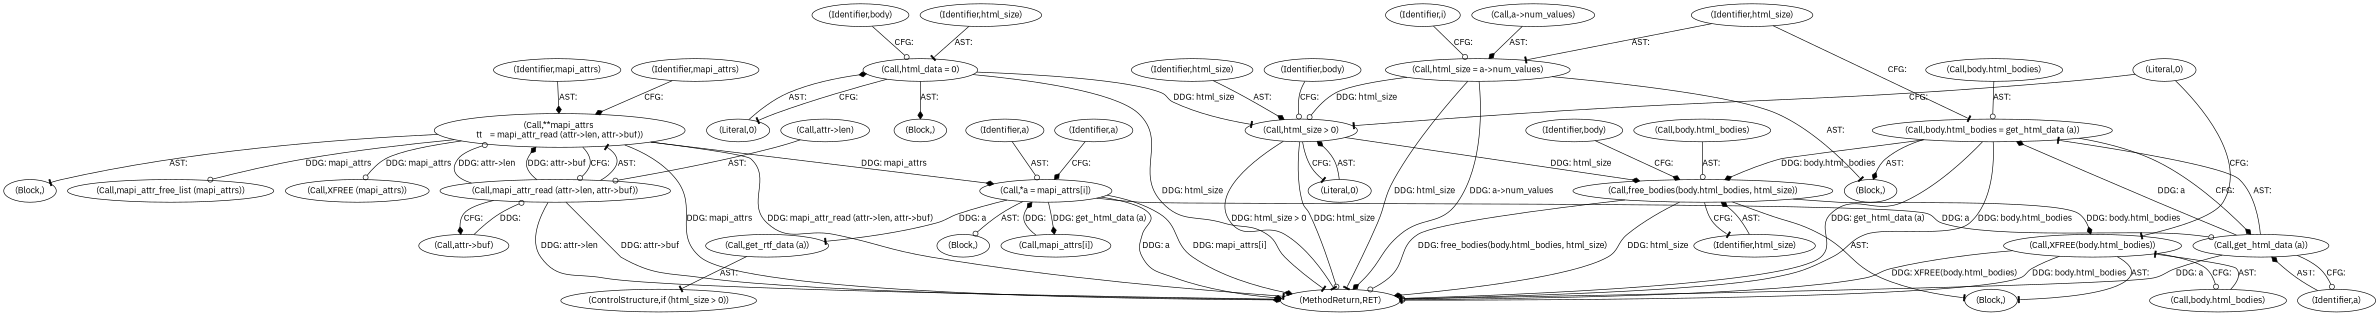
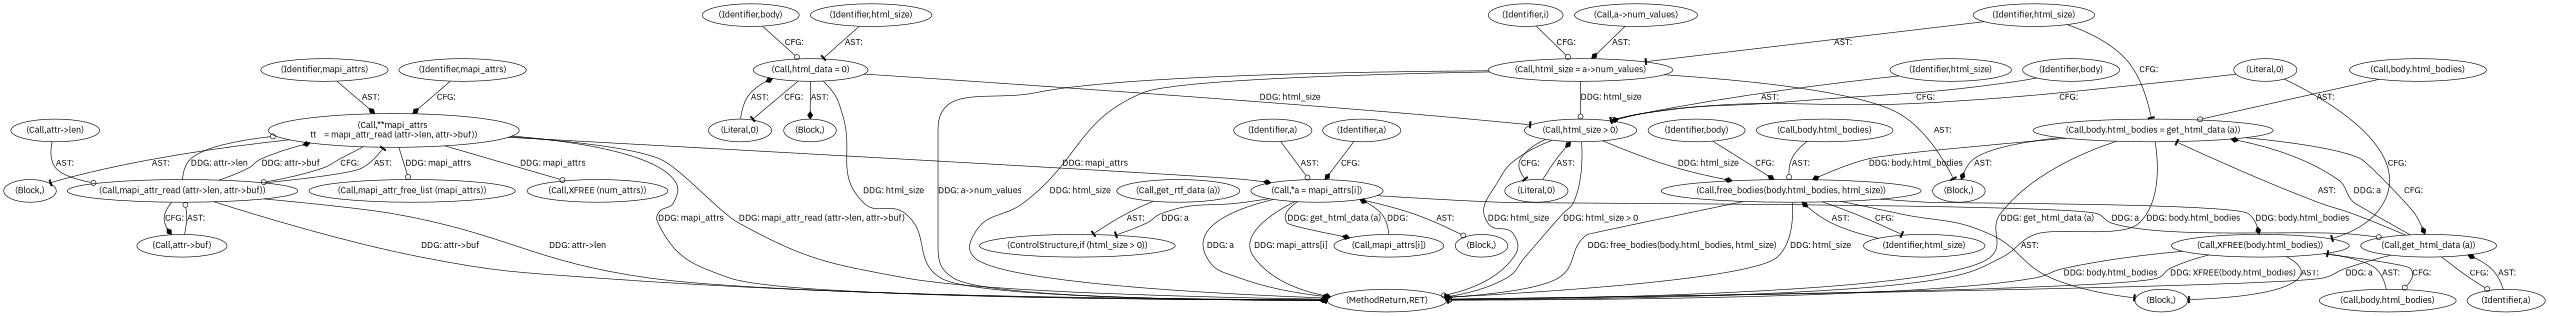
node "(Call,XFREE (mapi_attrs))": label "(Call,XFREE (mapi_attrs))" -> "(Call,XFREE (num_attrs))"
edge "(Call,attr->buf)" -> "(Call,mapi_attr_read (attr->len, attr->buf))": label "DDG: " -> "AST: "
edge "(Call,*a = mapi_attrs[i])" -> "(Call,get_rtf_data (a))": now "(Call,*a = mapi_attrs[i])" -> "(ControlStructure,if (html_size > 0))"
